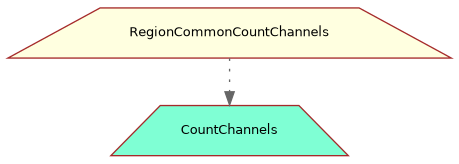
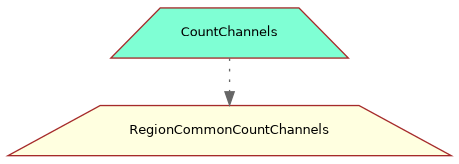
edge "RegionCommonCountChannels" -> "CountChannels": reversed
